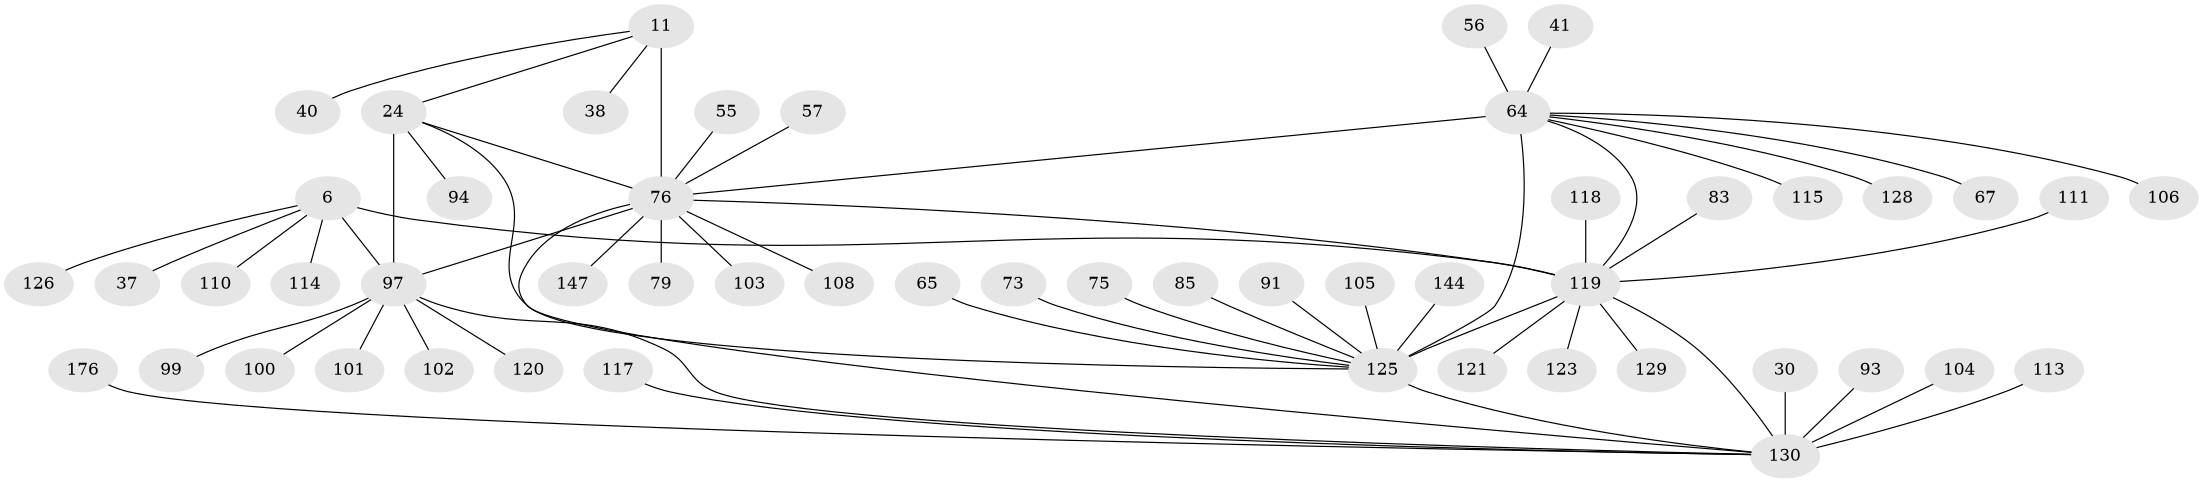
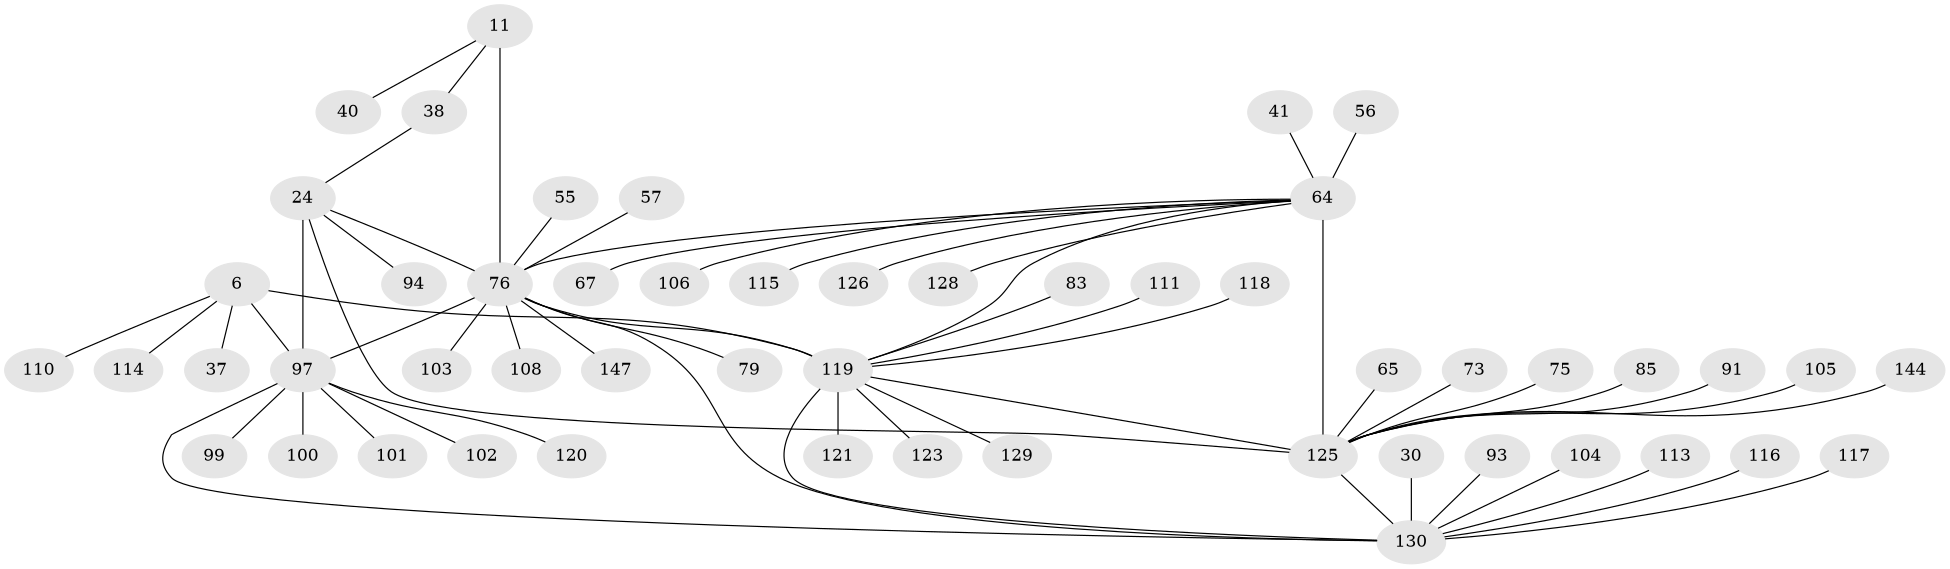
edge "11" -- "24": now "38" -- "24"
edge "6" -- "126": now "64" -- "126"
node "176": label "176" -> "116"
